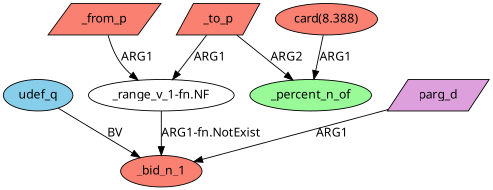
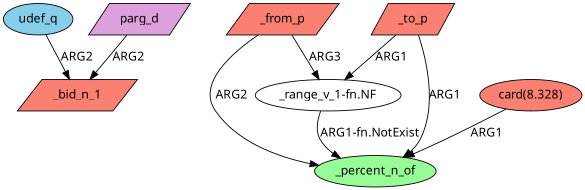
node "card(8.388)": label "card(8.388)" -> "card(8.328)"
edge "_from_p" -> "_range_v_1-fn.NF": label "ARG1" -> "ARG3"
edge "_to_p" -> "_percent_n_of": label "ARG2" -> "ARG1"
edge "_from_p" -> "_percent_n_of": added, label "ARG2"
edge "_range_v_1-fn.NF" -> "_bid_n_1": now "_range_v_1-fn.NF" -> "_percent_n_of"
edge "udef_q" -> "_bid_n_1": label "BV" -> "ARG2"
edge "parg_d" -> "_bid_n_1": label "ARG1" -> "ARG2"
node "_bid_n_1": shape ellipse -> parallelogram
